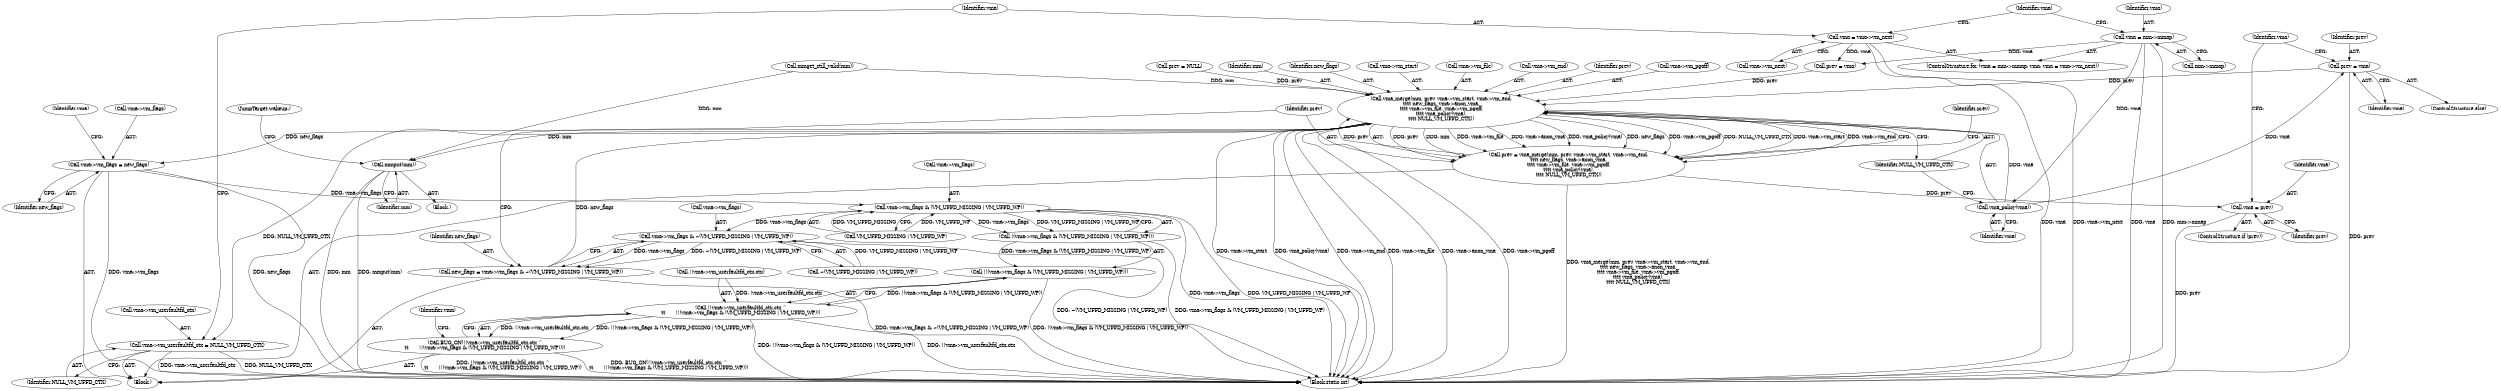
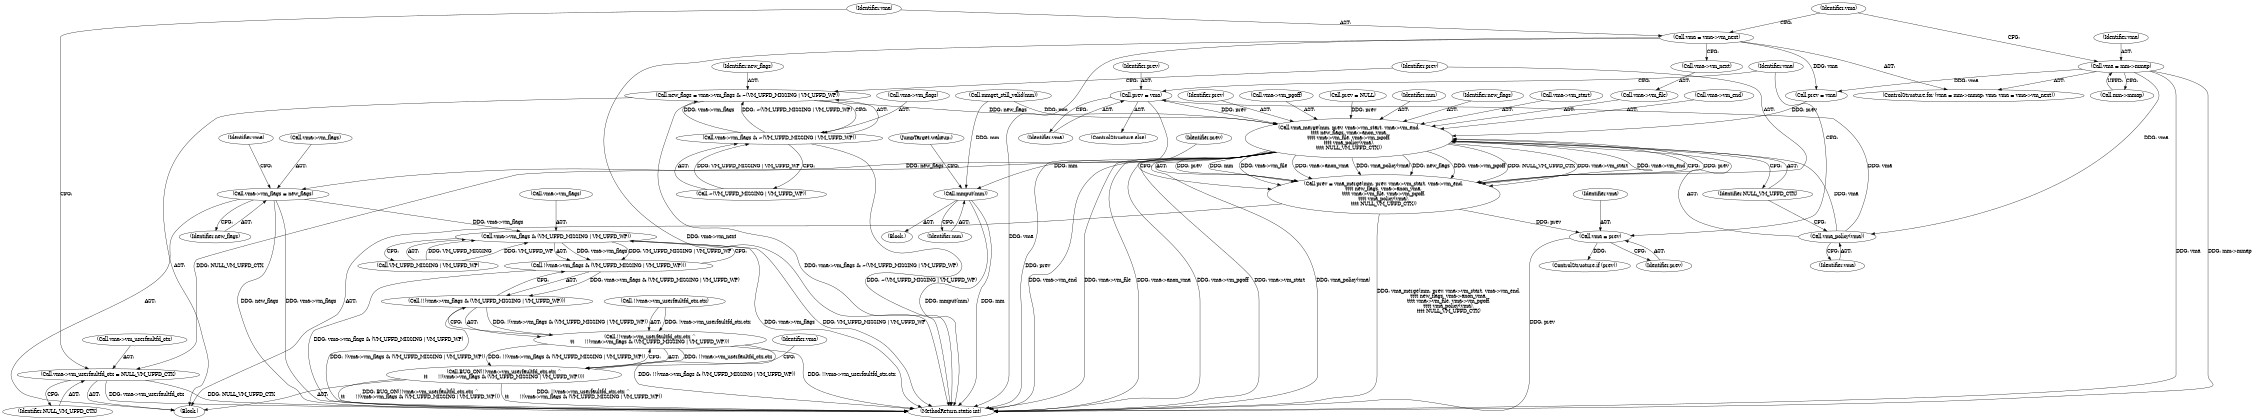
edge "(Call,vma->vm_next)" -> "(Call,vma = vma->vm_next)": now "(Call,vma->vm_next)" -> "(Call,vma->vm_file)"
edge "(Call,mm->mmap)" -> "(Call,vma = mm->mmap)": label "AST: " -> "UFFD: "
edge "(Call,vma->vm_flags & (VM_UFFD_MISSING | VM_UFFD_WP))" -> "(Call,vma->vm_flags & ~(VM_UFFD_MISSING | VM_UFFD_WP))": removed, label "DDG: vma->vm_flags"
edge "(Call,vma = prev)" -> "(ControlStructure,if (prev))": label "AST: " -> "DDG: "
edge "(Call,!!(vma->vm_flags & (VM_UFFD_MISSING | VM_UFFD_WP)))" -> "(Call,!(vma->vm_flags & (VM_UFFD_MISSING | VM_UFFD_WP)))": added, label "CFG:"
node "(Block,static int)": label "(Block,static int)" -> "(MethodReturn,static int)"
